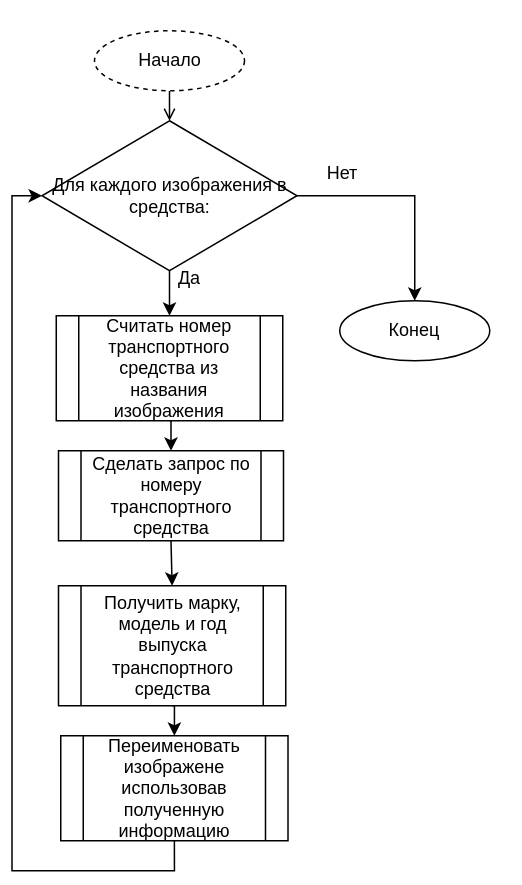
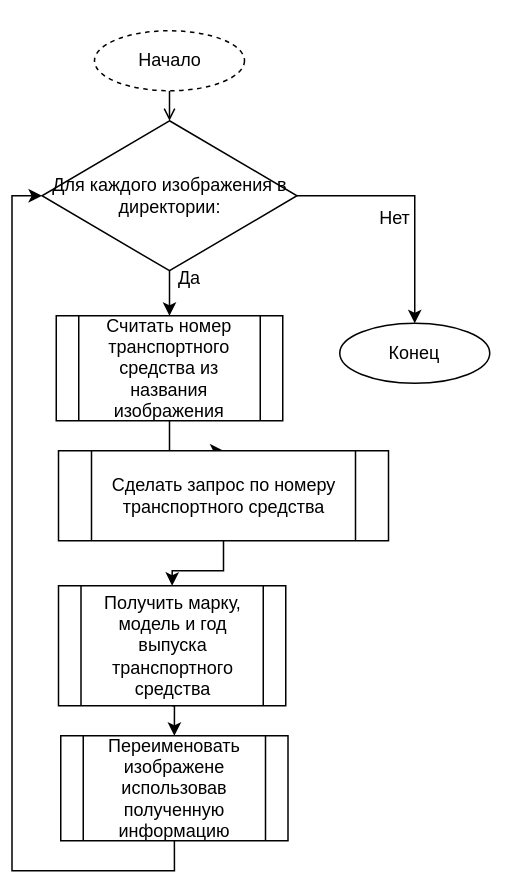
node "Нет": moved (342, 173) -> (395, 218)
node "Для каждого изображения в средства:": label "Для каждого изображения в средства:" -> "Для каждого изображения в директории:"
node "Конец": moved (415, 331) -> (415, 353)
node "Сделать запрос по номеру транспортного средства": size 225x90 -> 330x90
